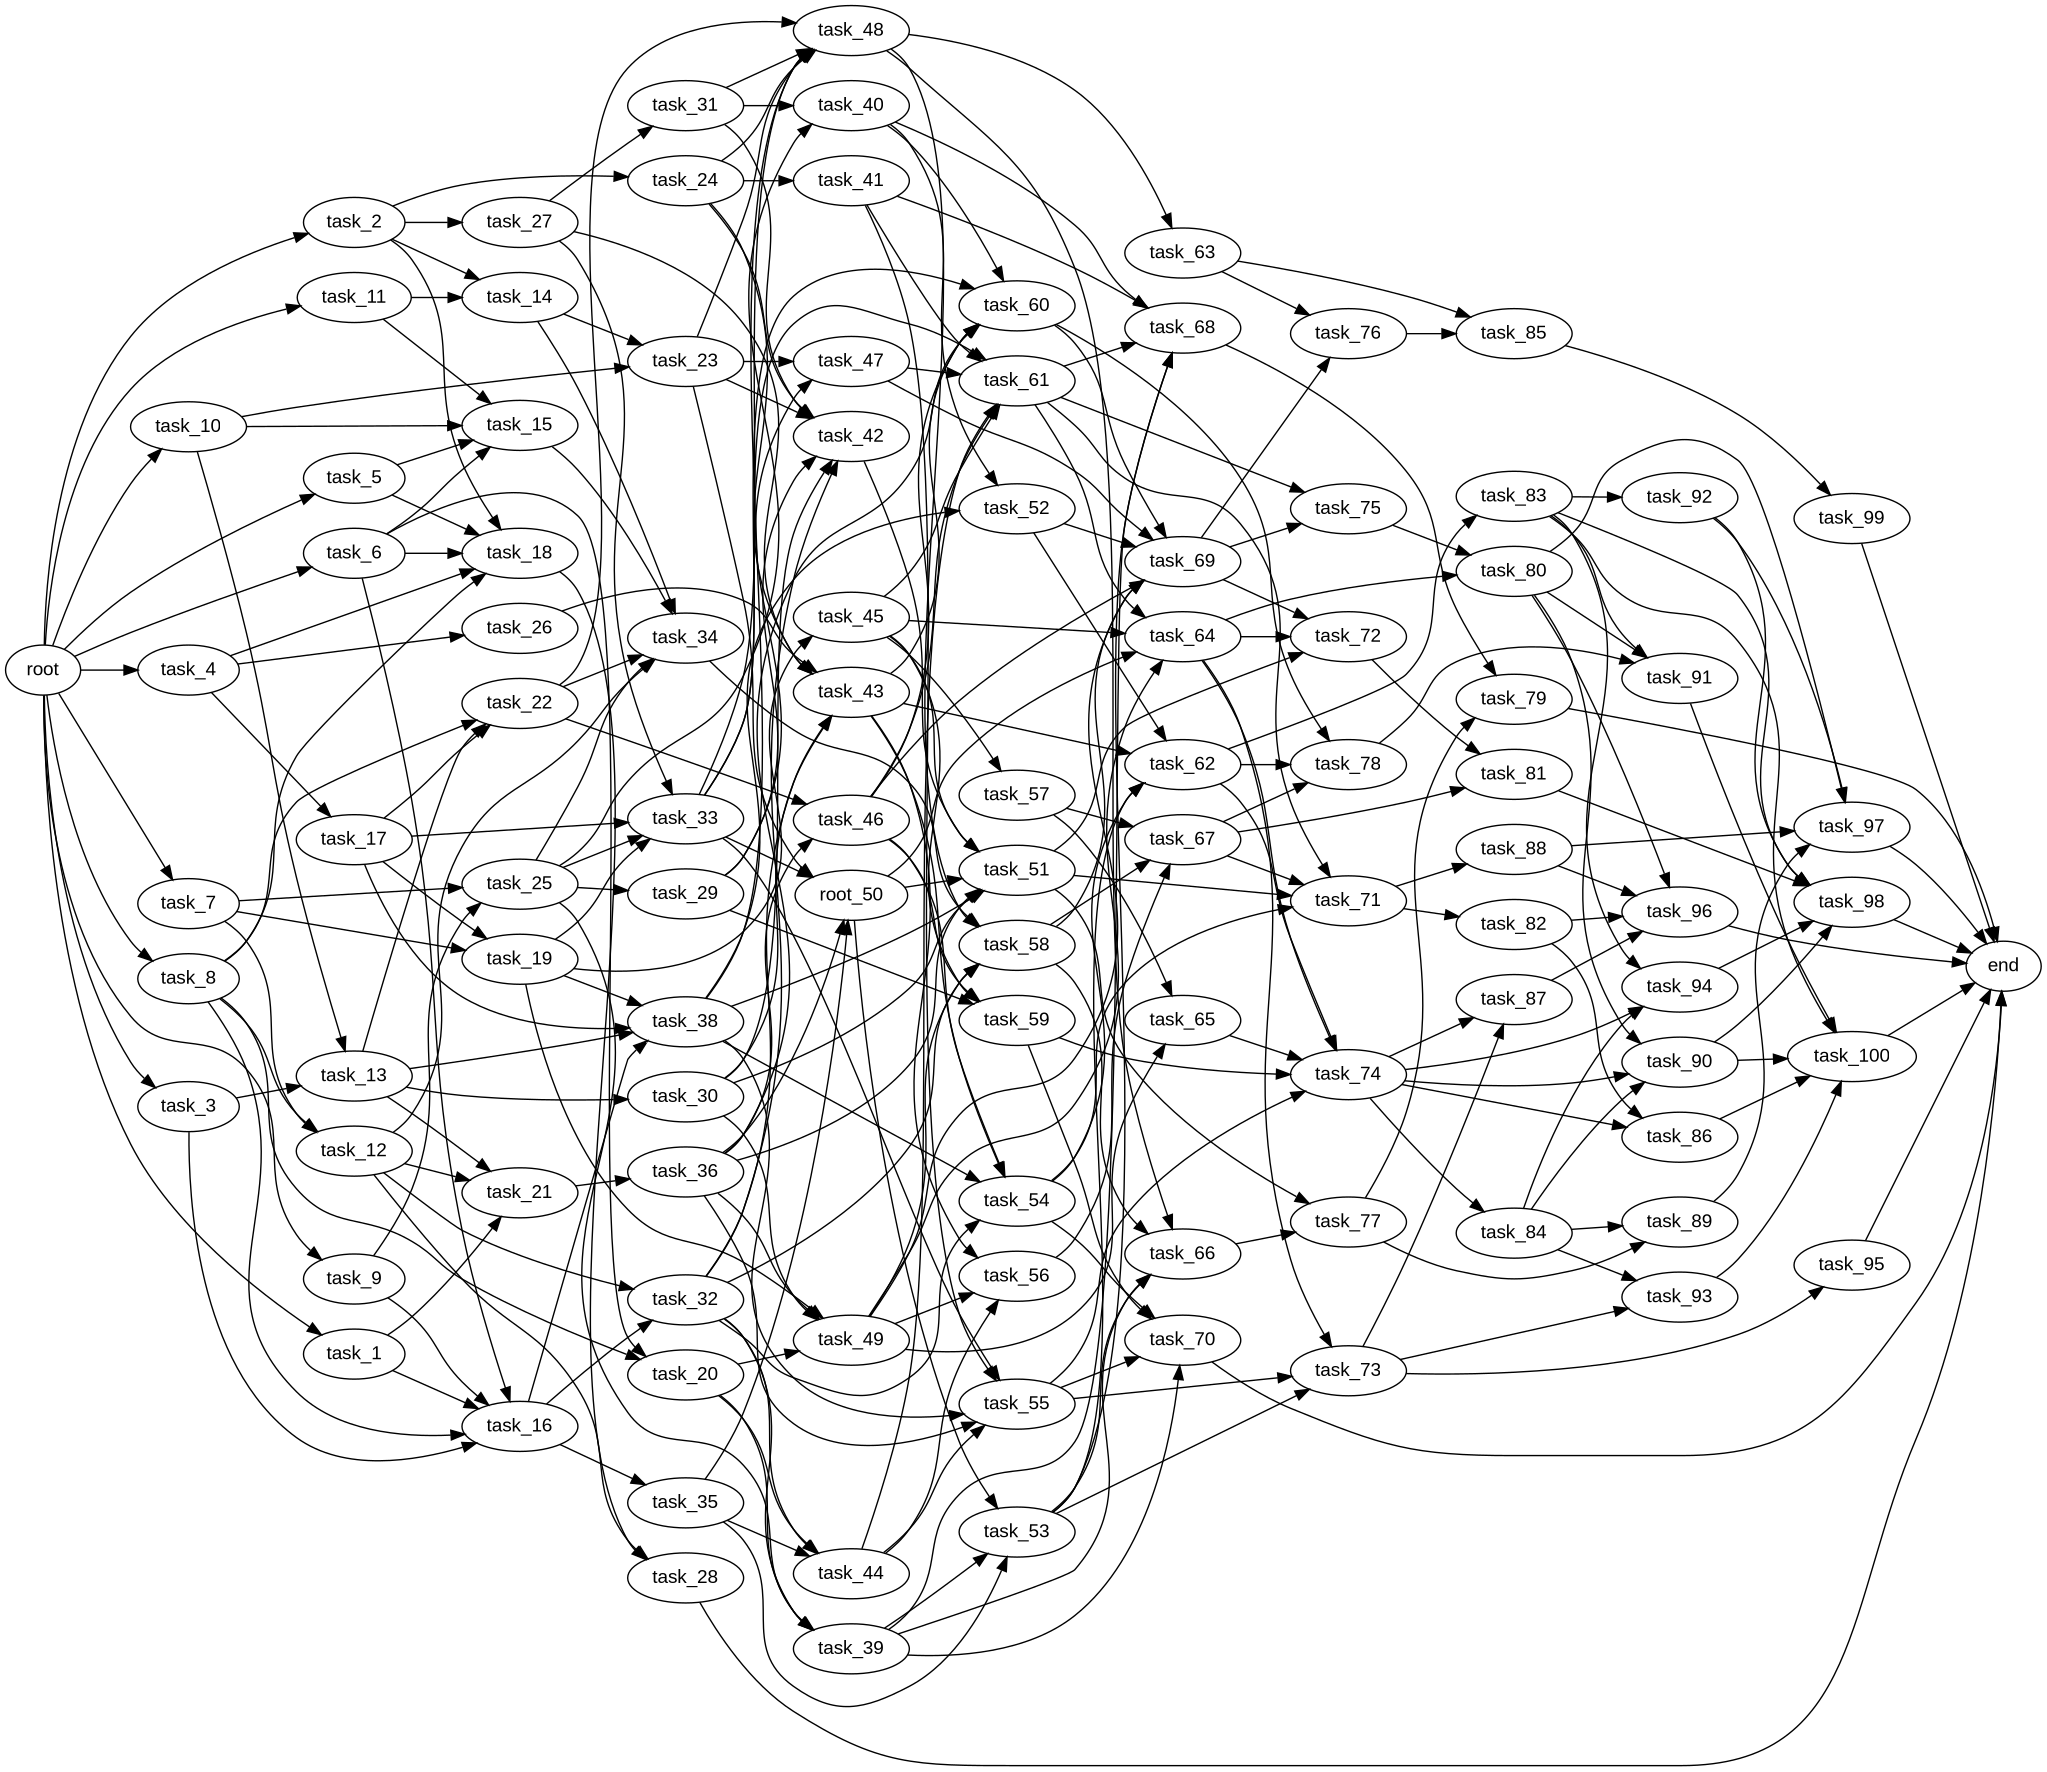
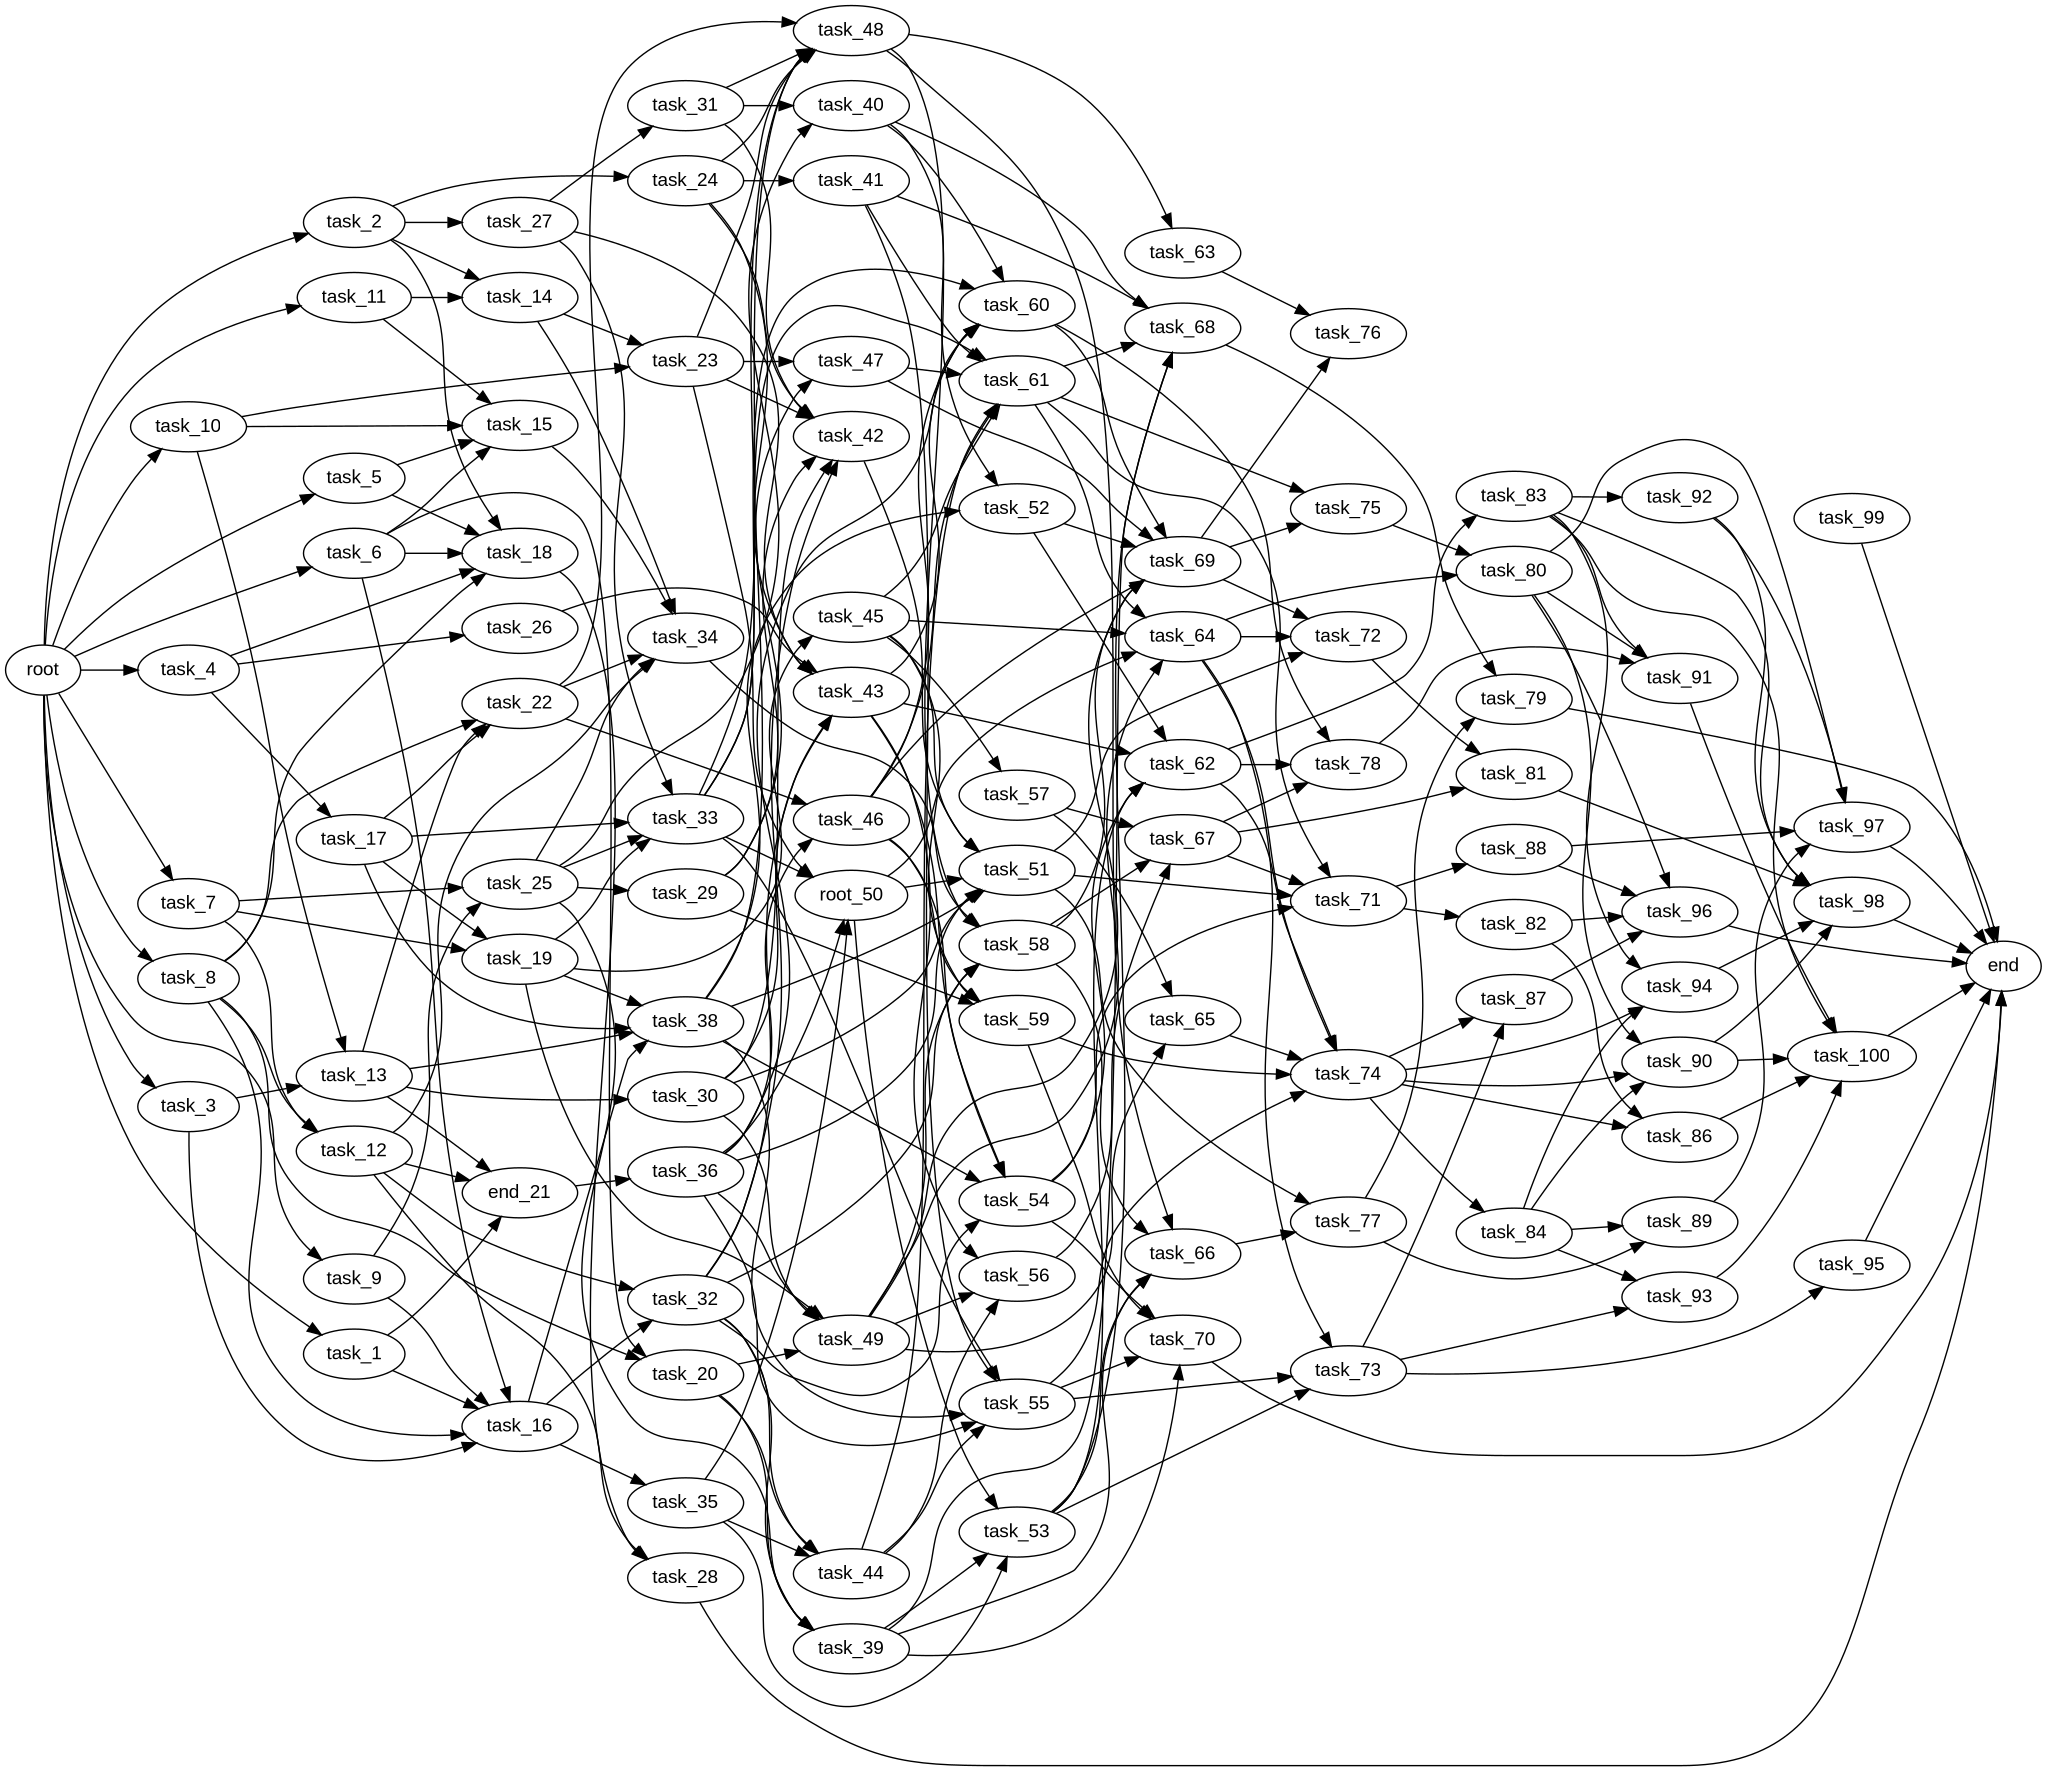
node "task_85": removed
node "task_21": label "task_21" -> "end_21"
